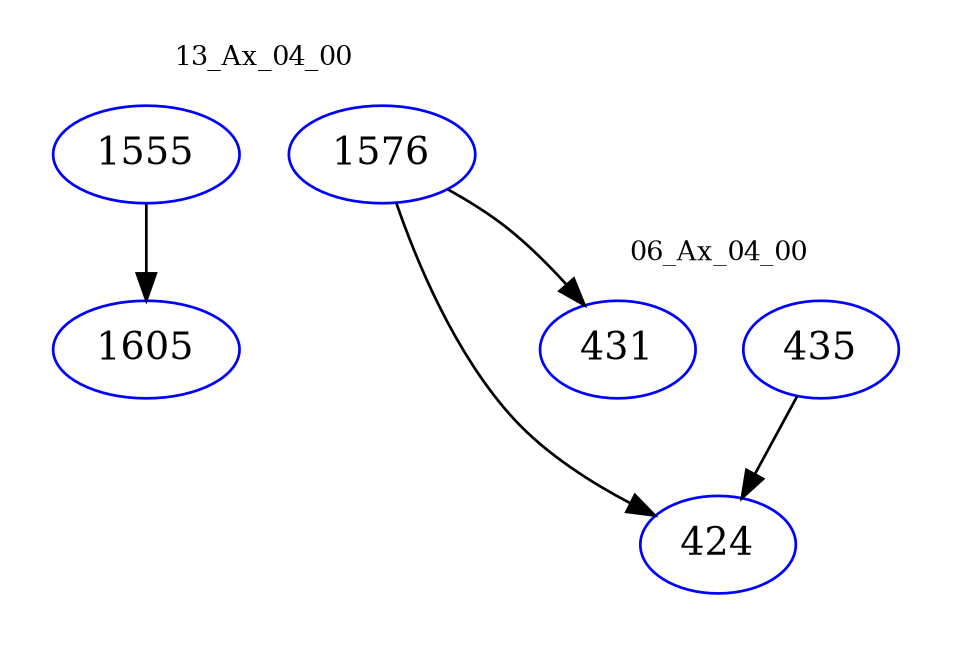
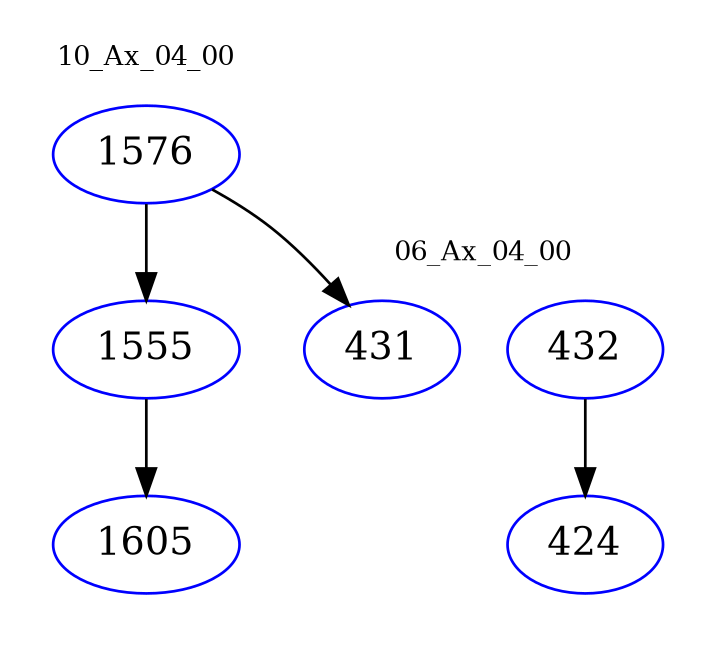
cluster "13_Ax_04_00": label "13_Ax_04_00" -> "10_Ax_04_00"
node "435": label "435" -> "432"
edge "1576" -> "424": now "1576" -> "1555"
